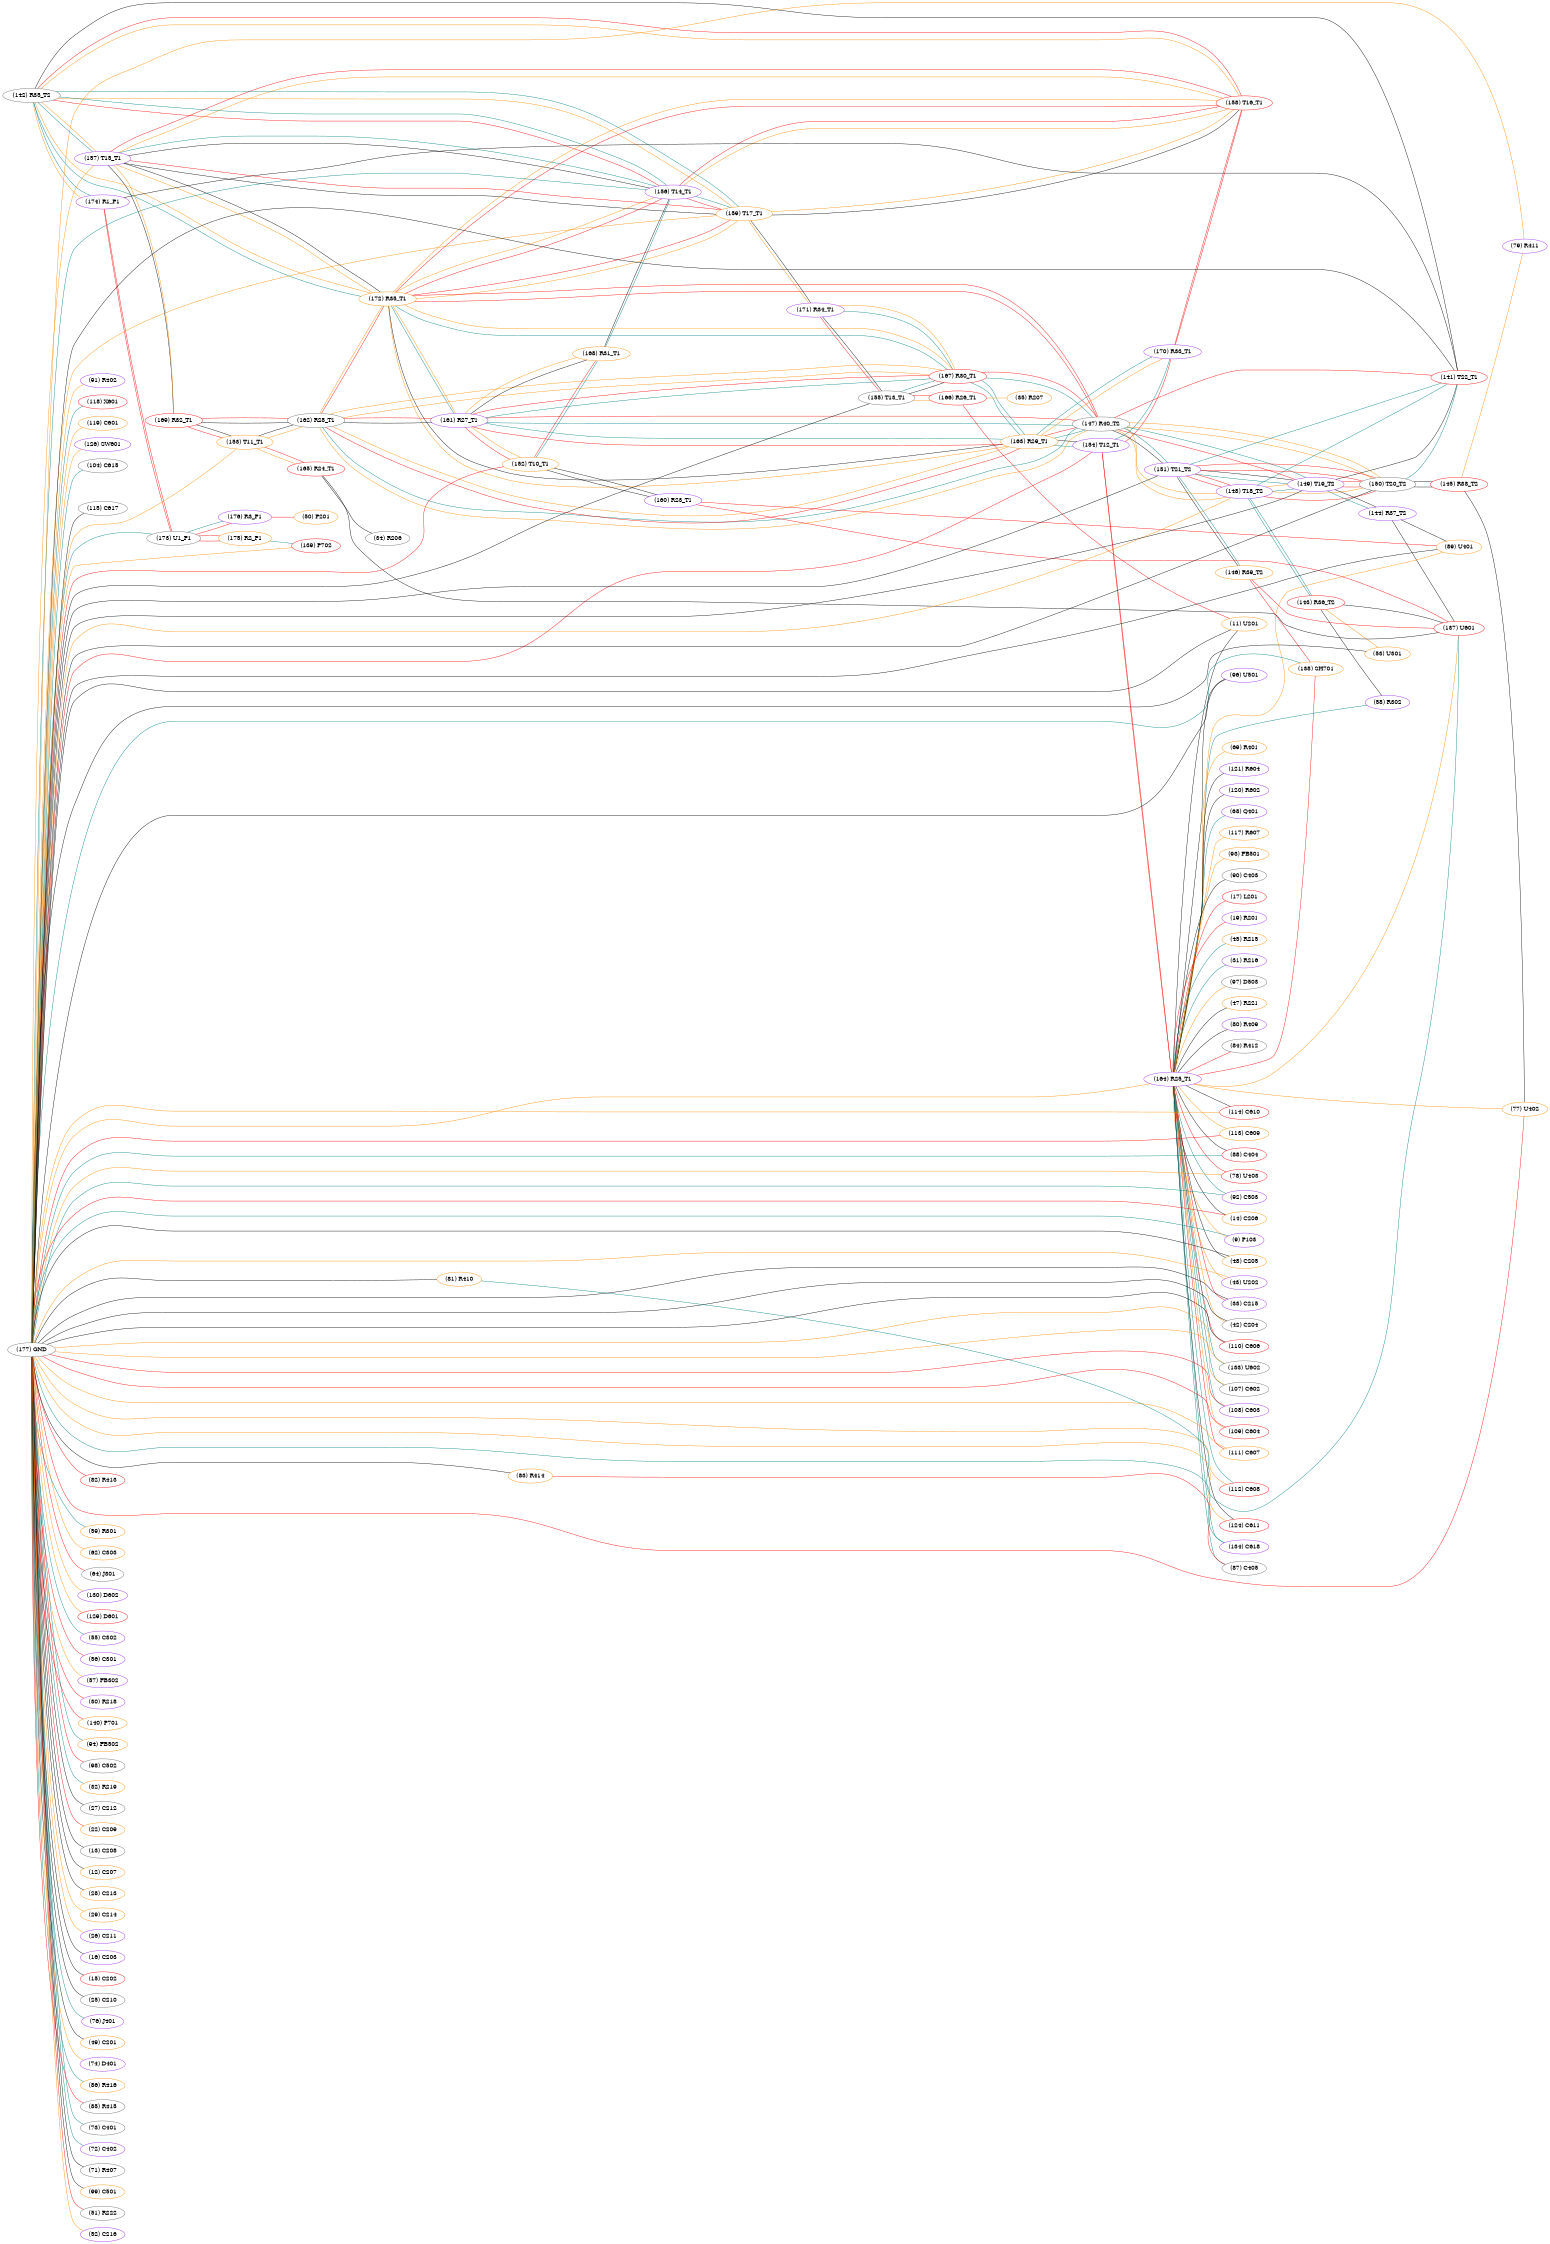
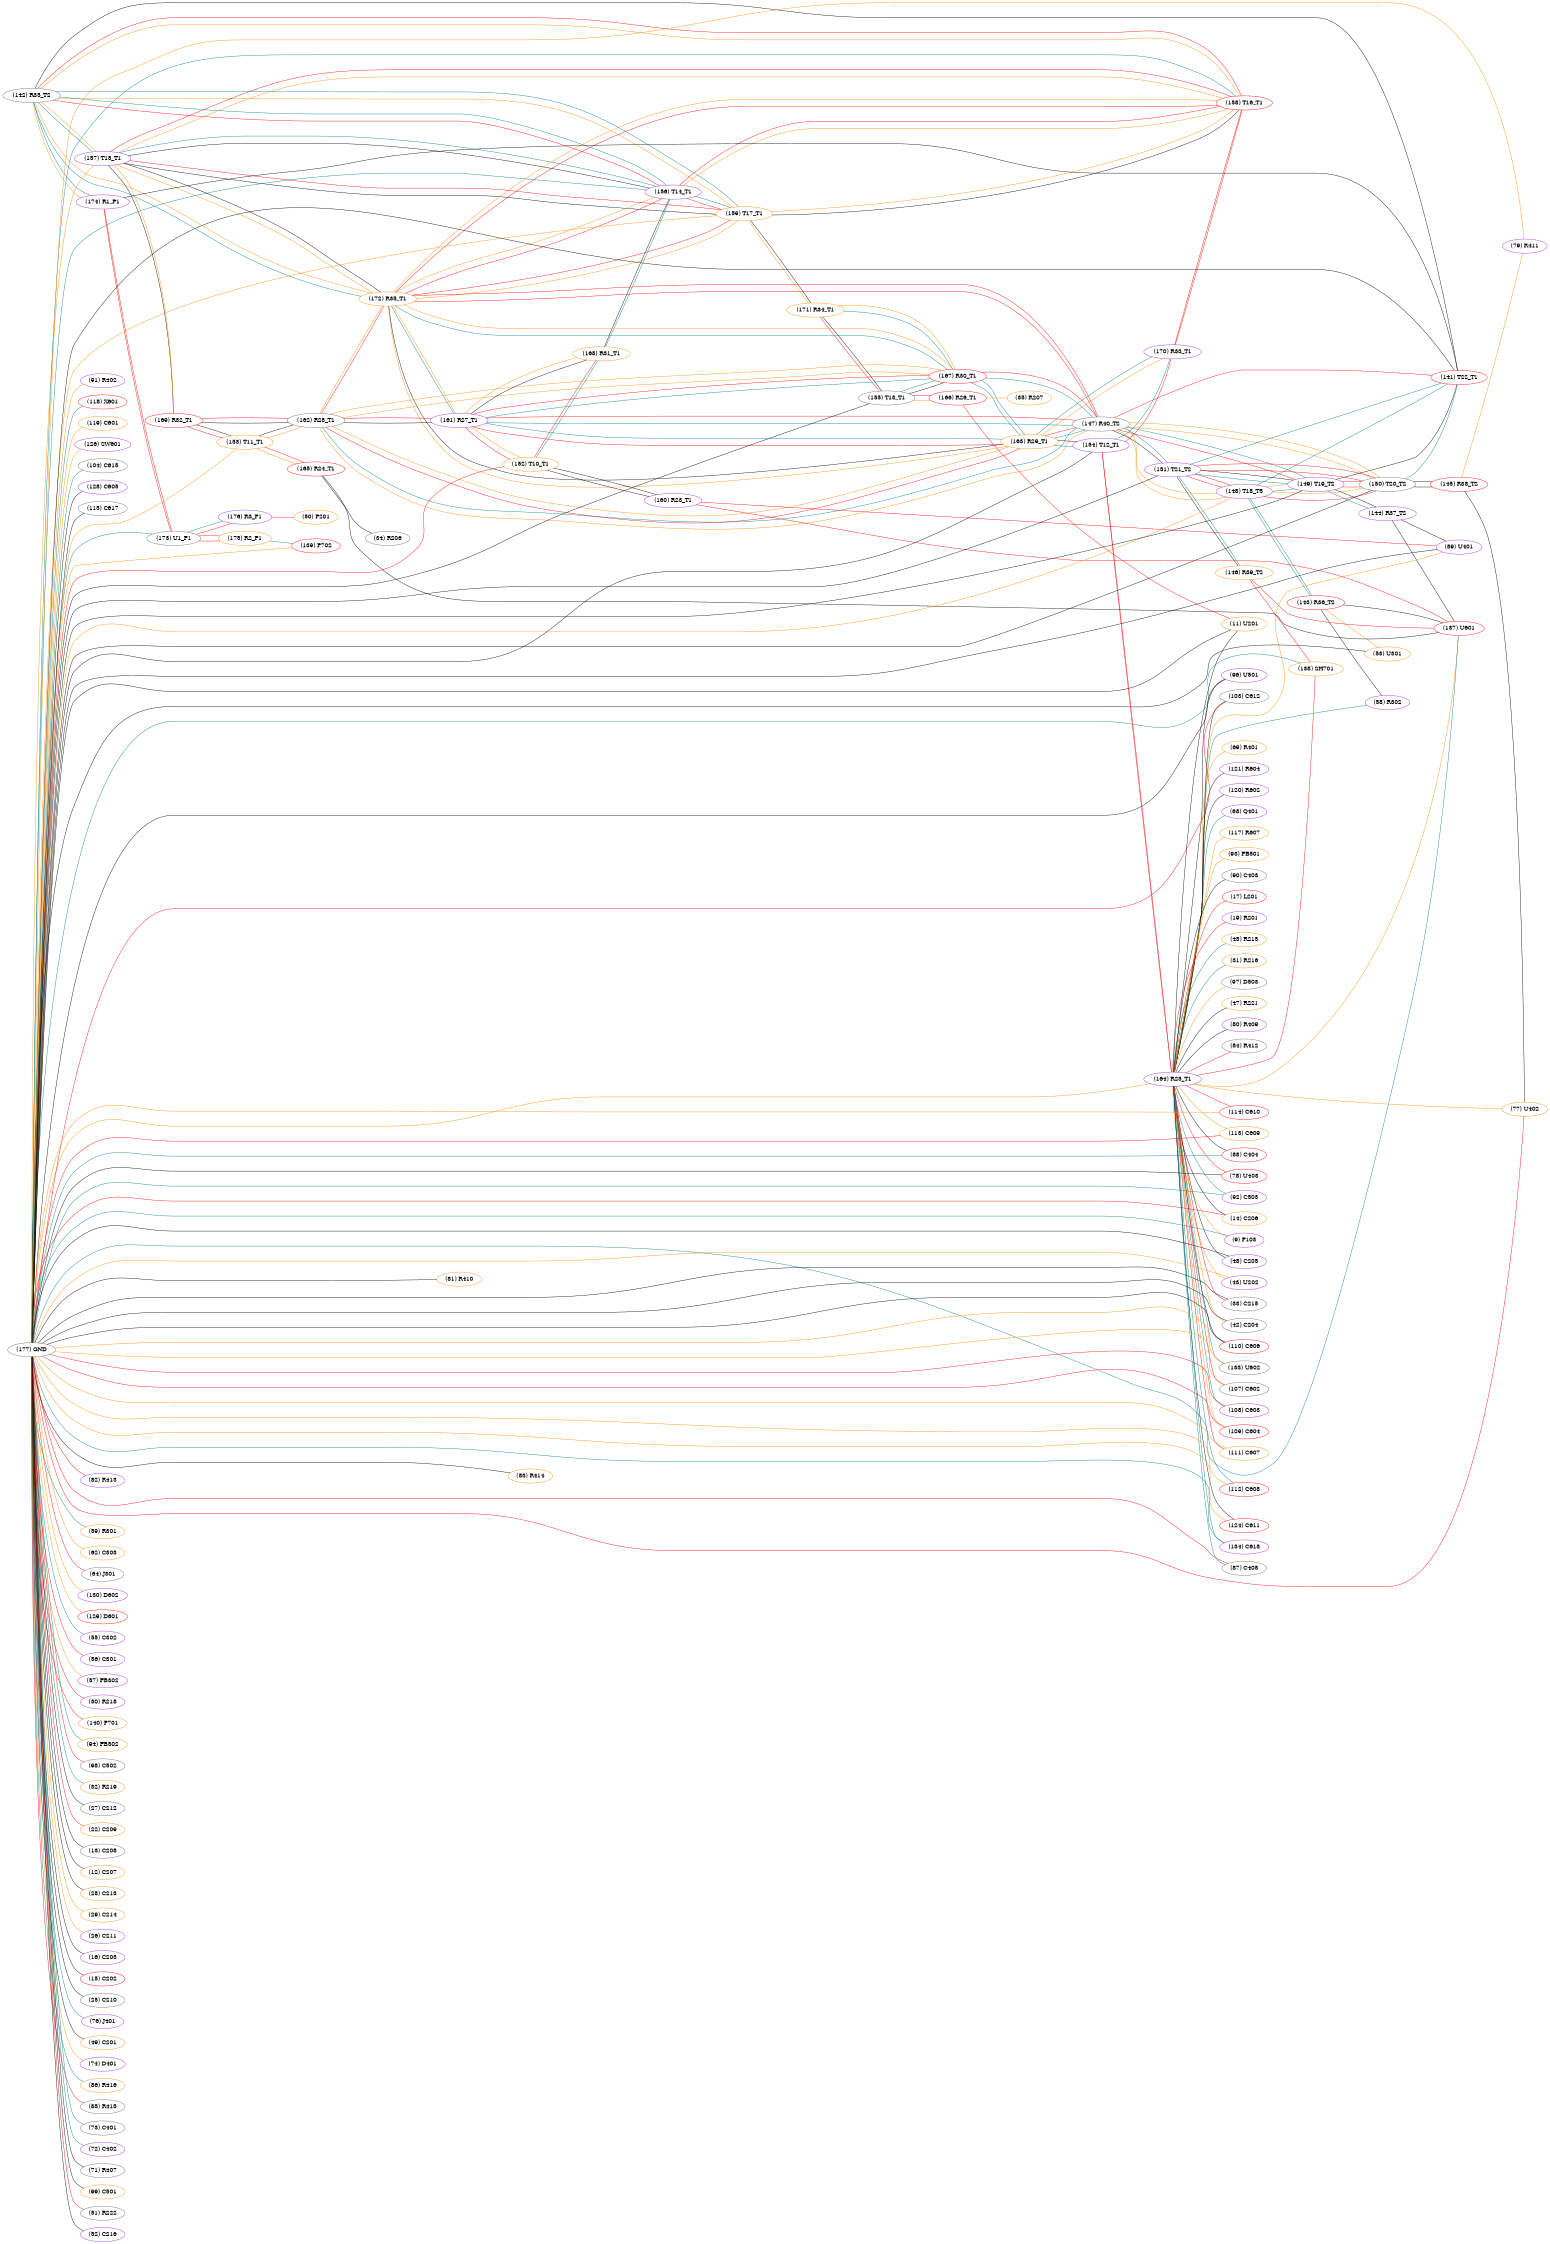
edge "(158) T16_T1" -- "(177) GND": added
node "(171) R34_T1": color purple -> darkorange
node "(128) C605": added
node "(148) T18_T2": label "(148) T18_T2" -> "(148) T18_T5"
node "(89) U401": color darkorange -> purple
edge "(154) T12_T1" -- "(177) GND": color red -> black
node "(103) C612": added
node "(31) R216": color purple -> darkorange
edge "(164) R25_T1" -- "(114) C610": color black -> red
edge "(78) U403" -- "(177) GND": color darkorange -> black
edge "(164) R25_T1" -- "(110) C606": color red -> black
node "(48) C205": color darkorange -> purple
node "(33) C215": color purple -> gray40
edge "(164) R25_T1" -- "(107) C602": color teal -> red
edge "(83) R414" -- "(87) C405": now "(177) GND" -- "(87) C405"
node "(82) R413": color red -> purple
edge "(137) U601" -- "(81) R410": now "(137) U601" -- "(177) GND"
edge "(177) GND" -- "(52) C216": color darkorange -> black
